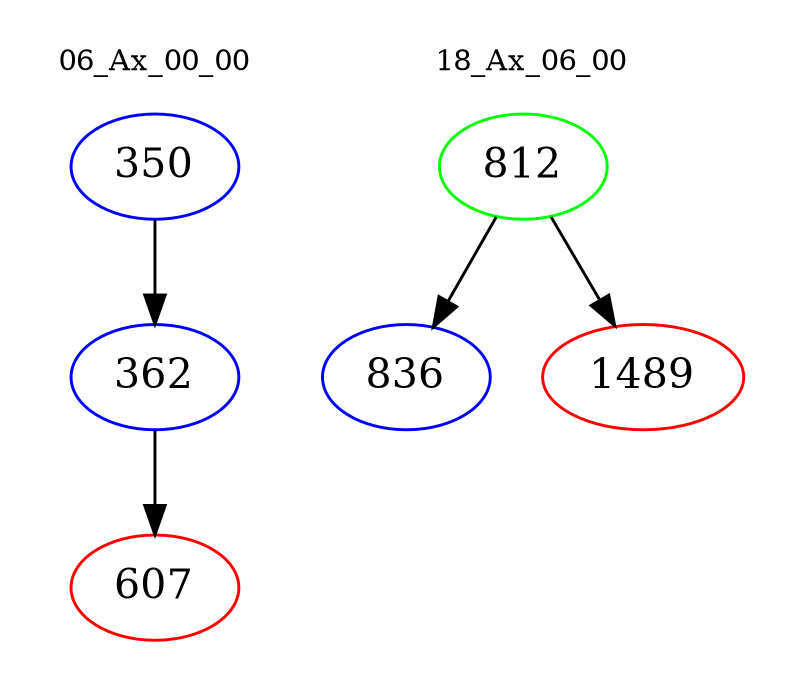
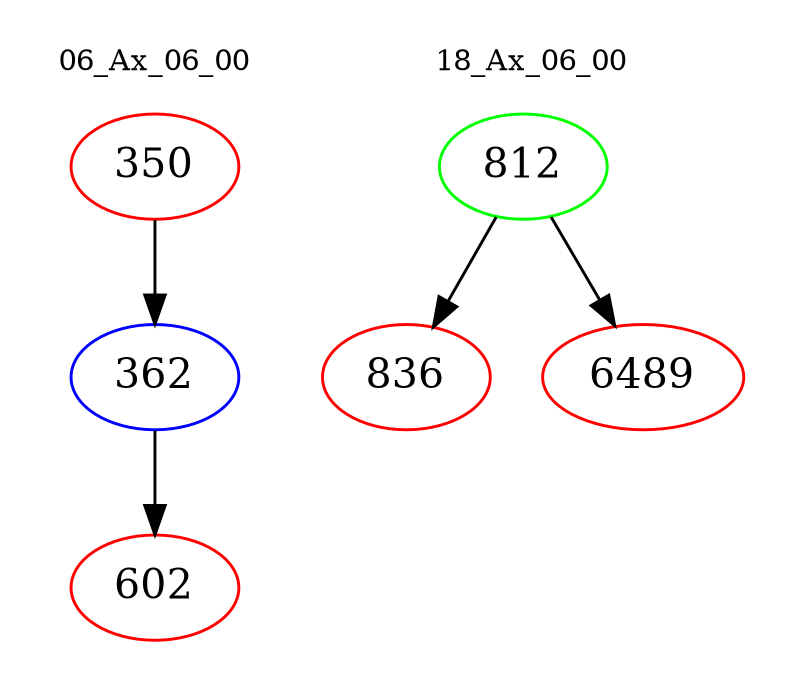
cluster "06_Ax_00_00": label "06_Ax_00_00" -> "06_Ax_06_00"
node "350": color blue -> red
node "836": color blue -> red
node "1489": label "1489" -> "6489"
node "607": label "607" -> "602"
